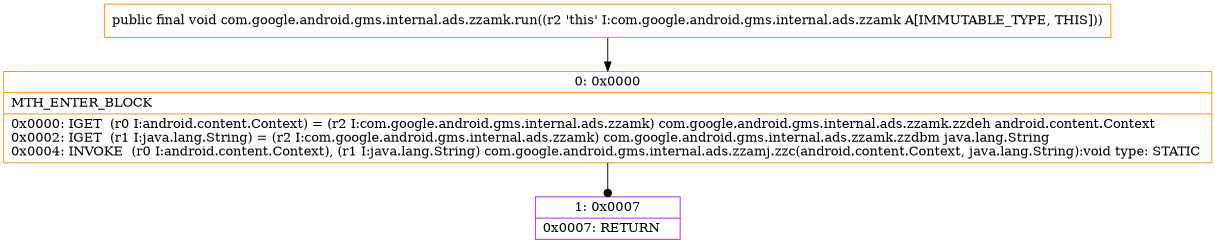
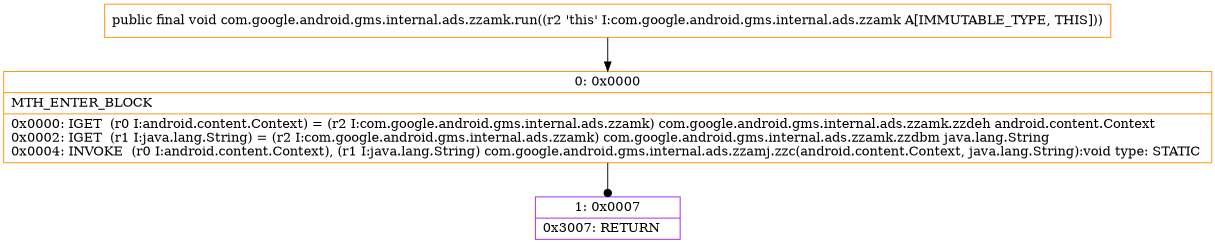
node "1: 0x0007": text "0x0007: RETURN" -> "0x3007: RETURN"
